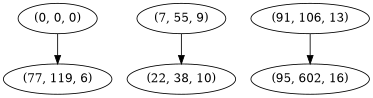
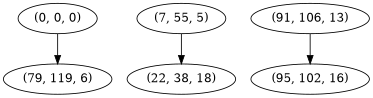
node "(7, 55, 9)": label "(7, 55, 9)" -> "(7, 55, 5)"
node "(77, 119, 6)": label "(77, 119, 6)" -> "(79, 119, 6)"
node "(22, 38, 10)": label "(22, 38, 10)" -> "(22, 38, 18)"
node "(95, 602, 16)": label "(95, 602, 16)" -> "(95, 102, 16)"
